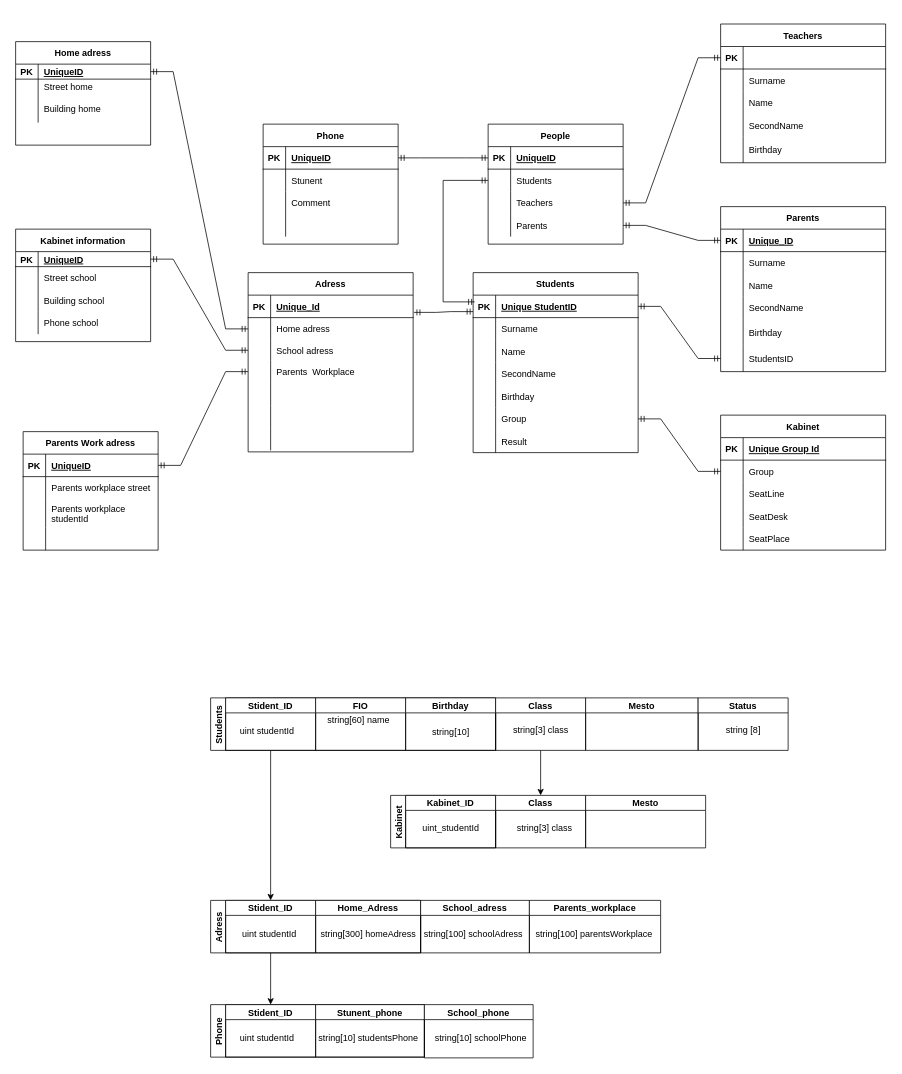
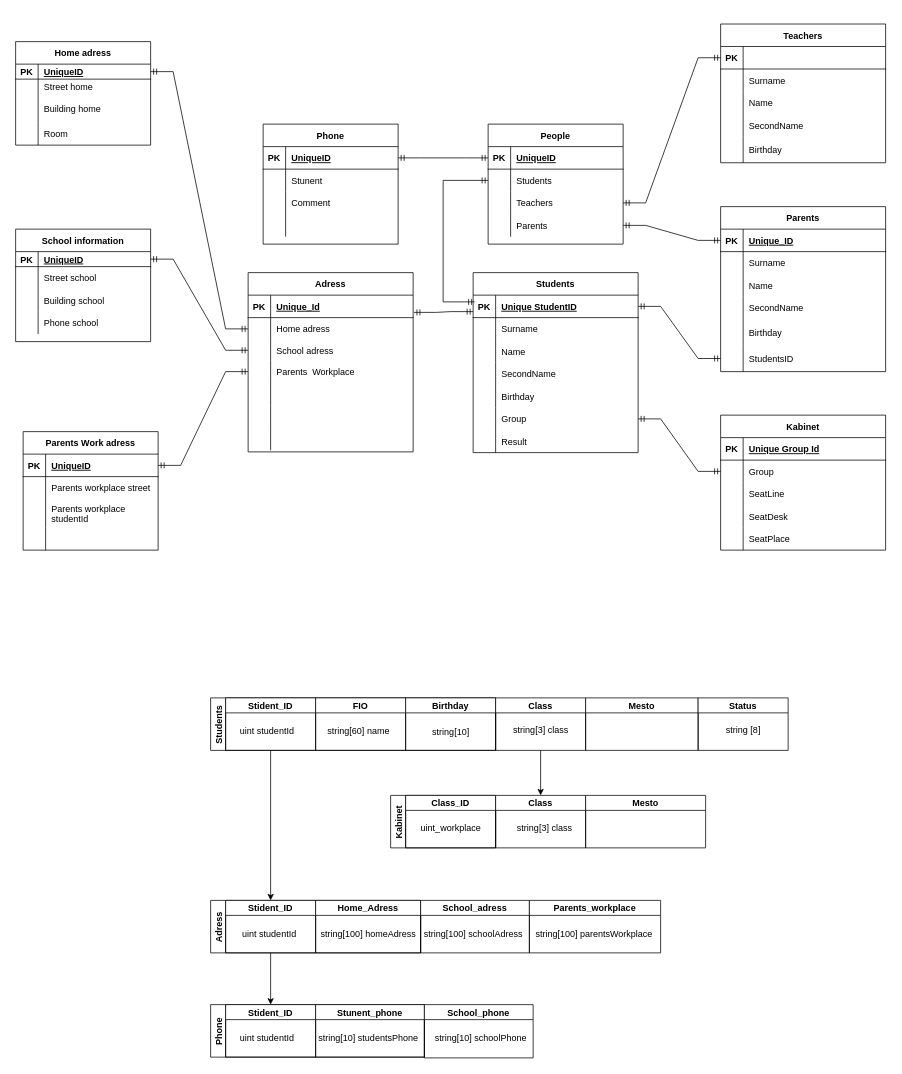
node "Room": added
node "Kabinet information": label "Kabinet information" -> "School information"
node "string[60] name": moved (358, 720) -> (358, 732)
node "Kabinet_ID": label "Kabinet_ID" -> "Class_ID"
node "uint_studentId": label "uint_studentId" -> "uint_workplace"
node "string[300] homeAdress": label "string[300] homeAdress" -> "string[100] homeAdress"
